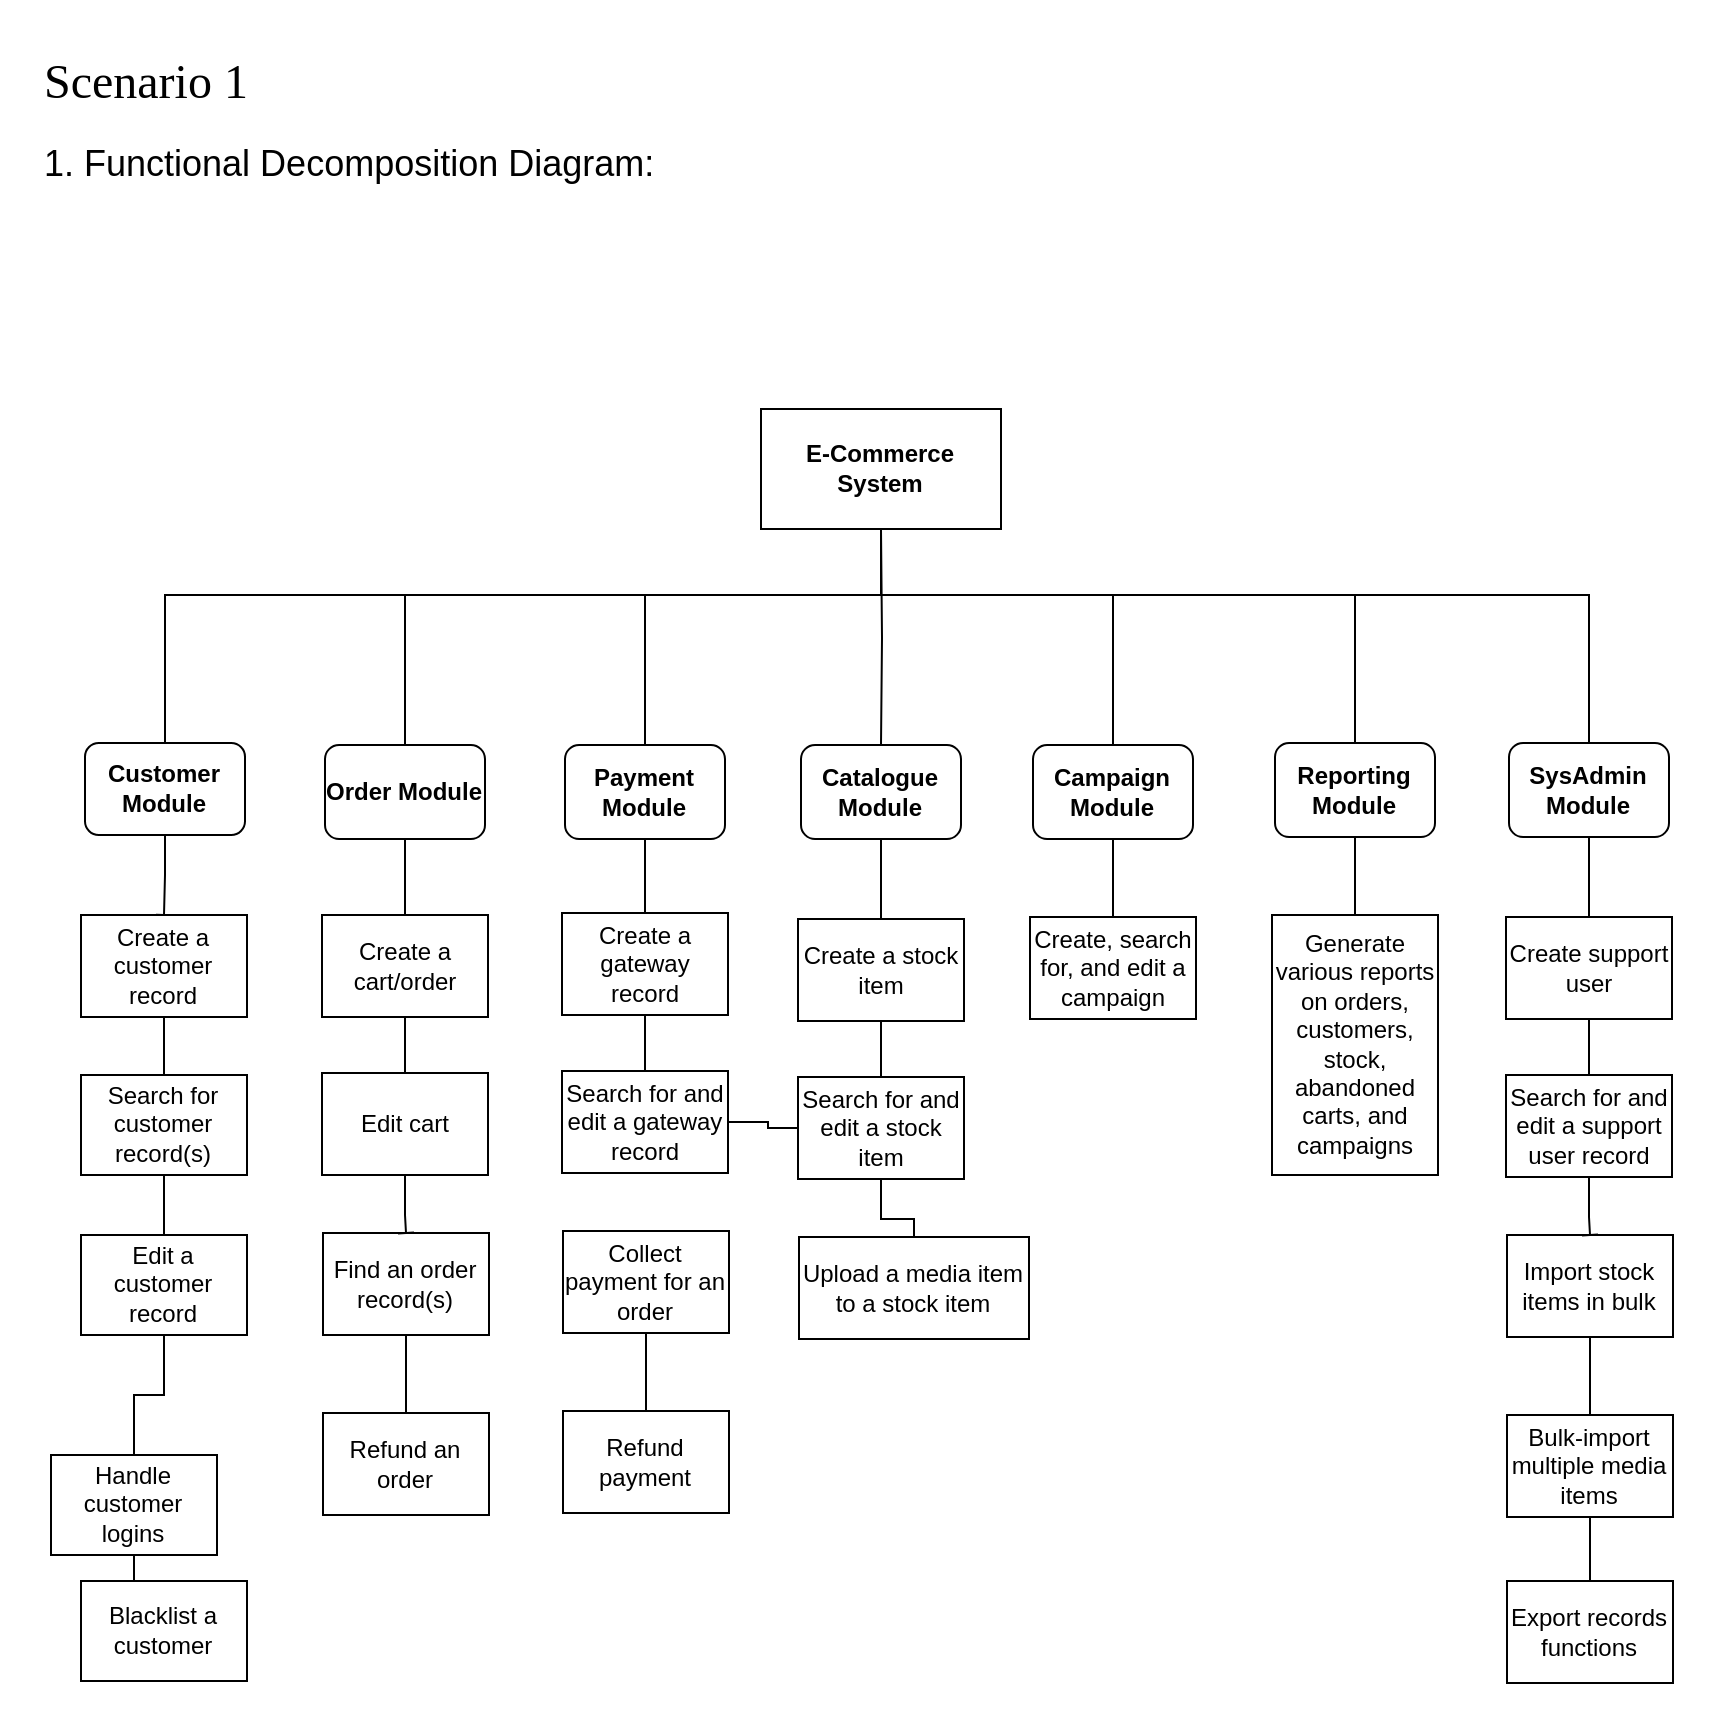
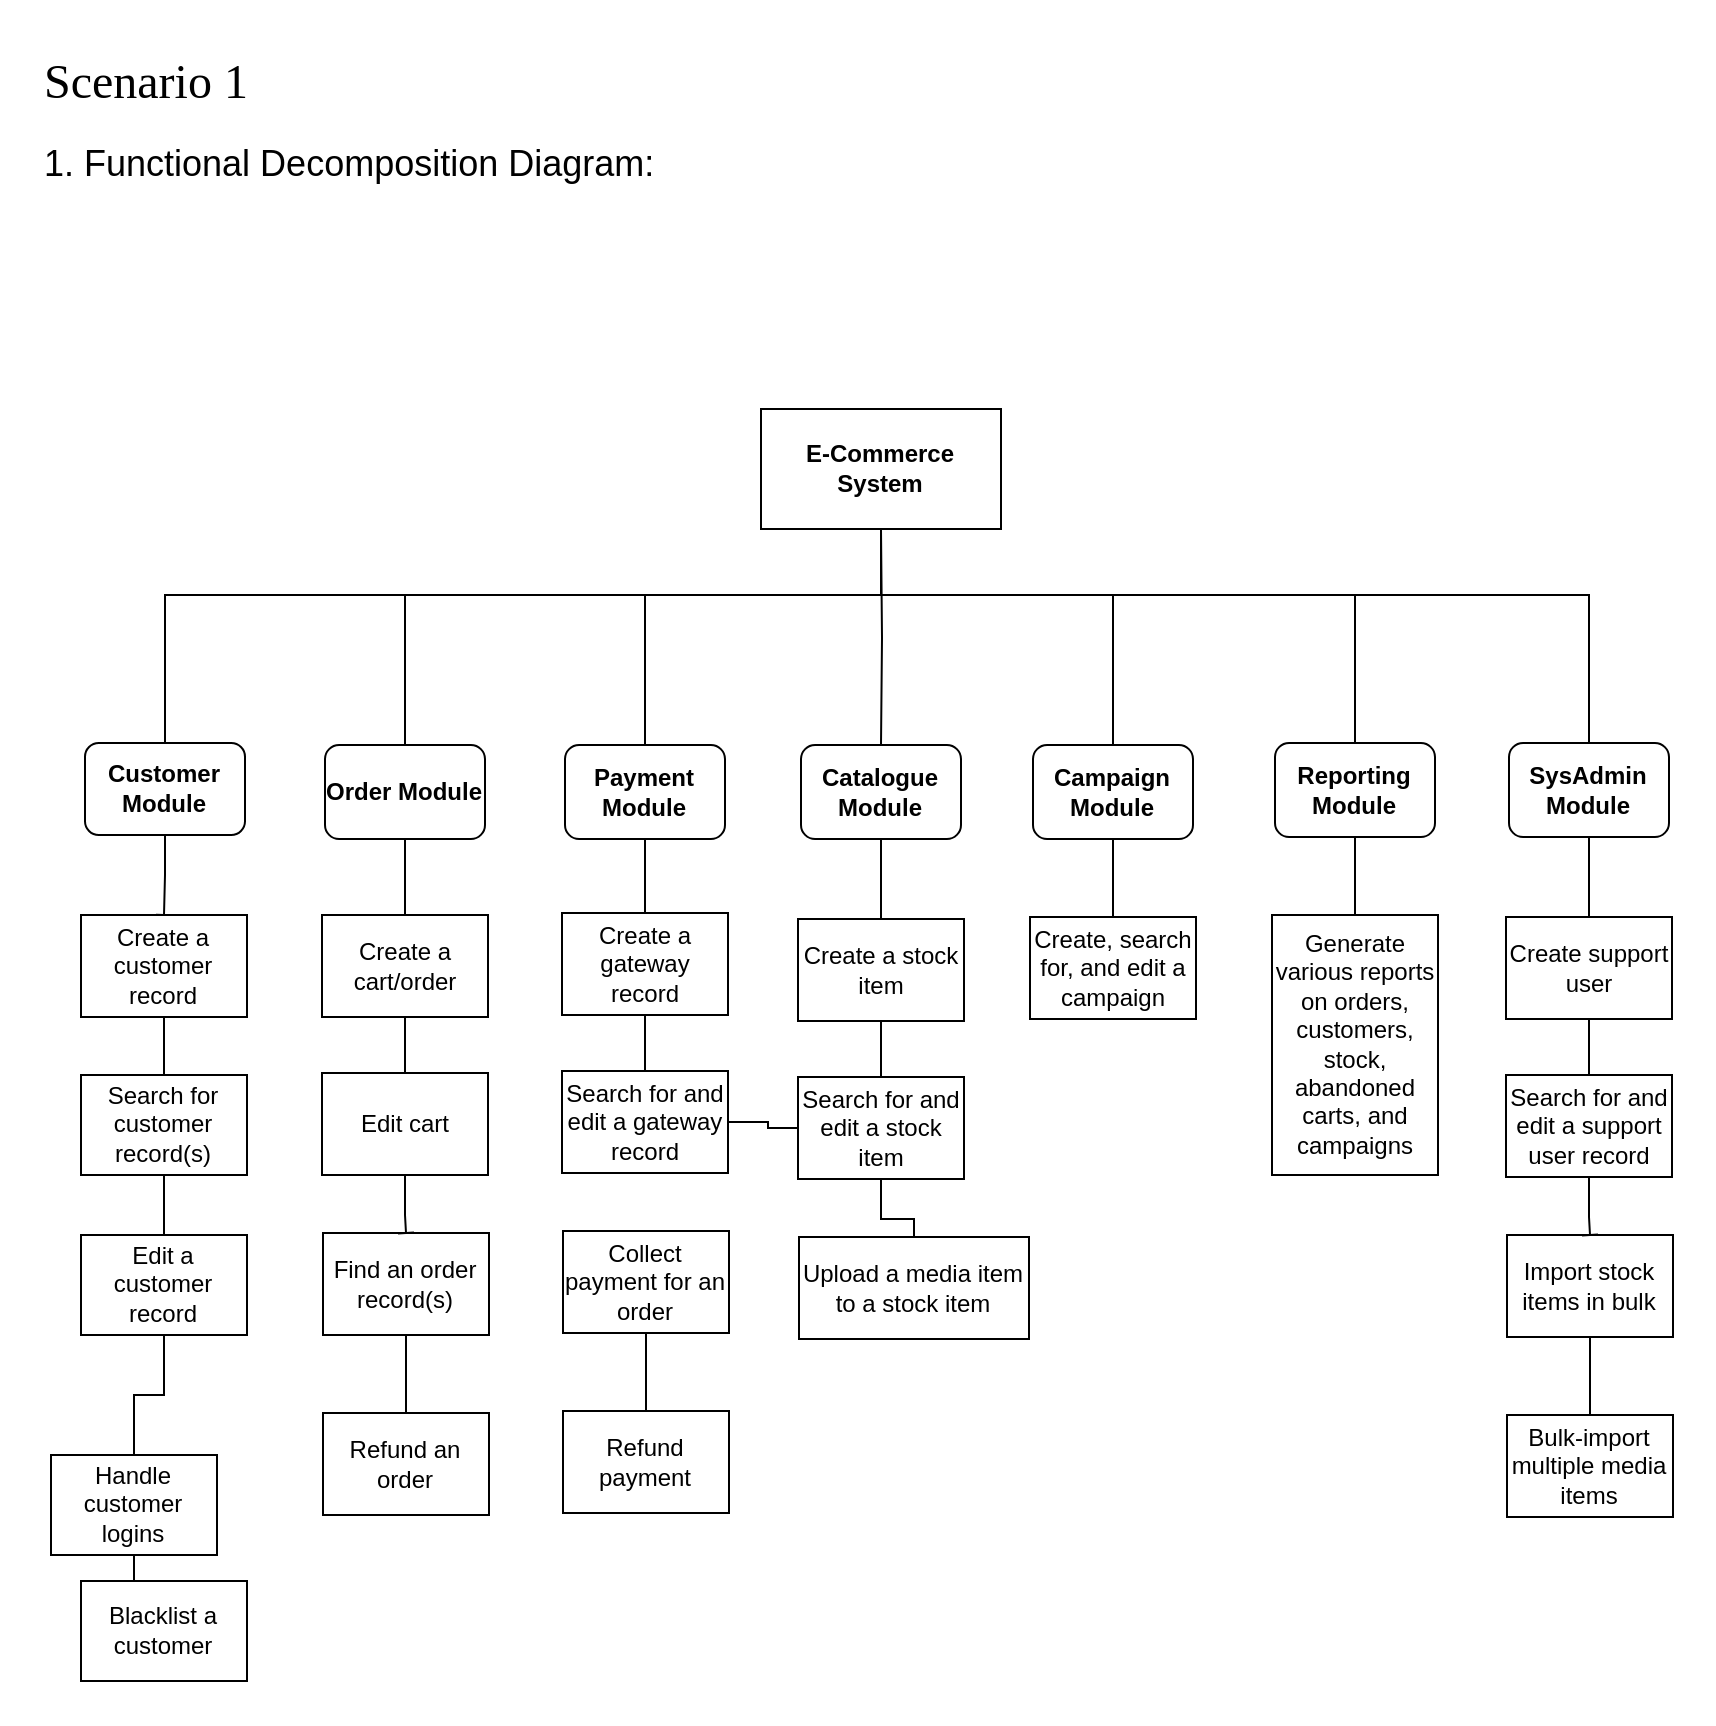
edge "Bulk-import multiple media items" -> "Export records functions": removed
node "Export records functions": removed
